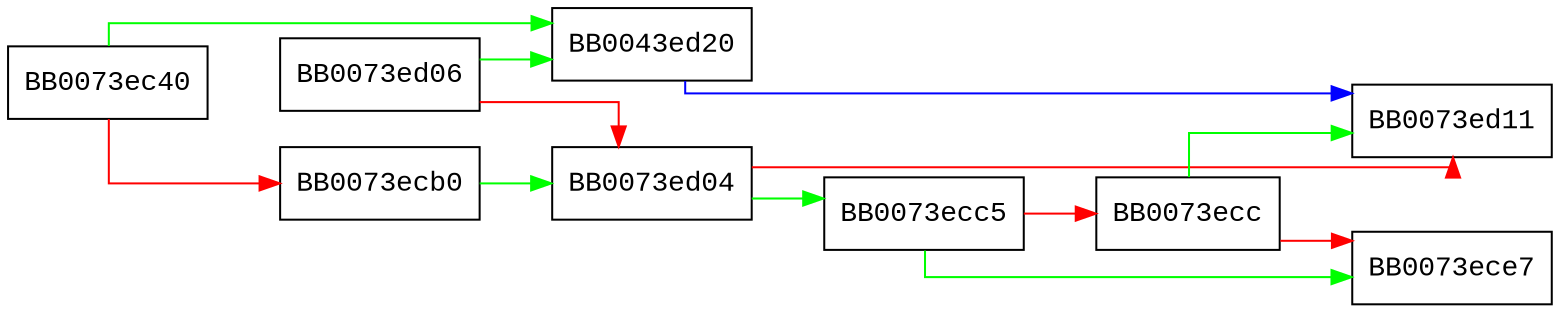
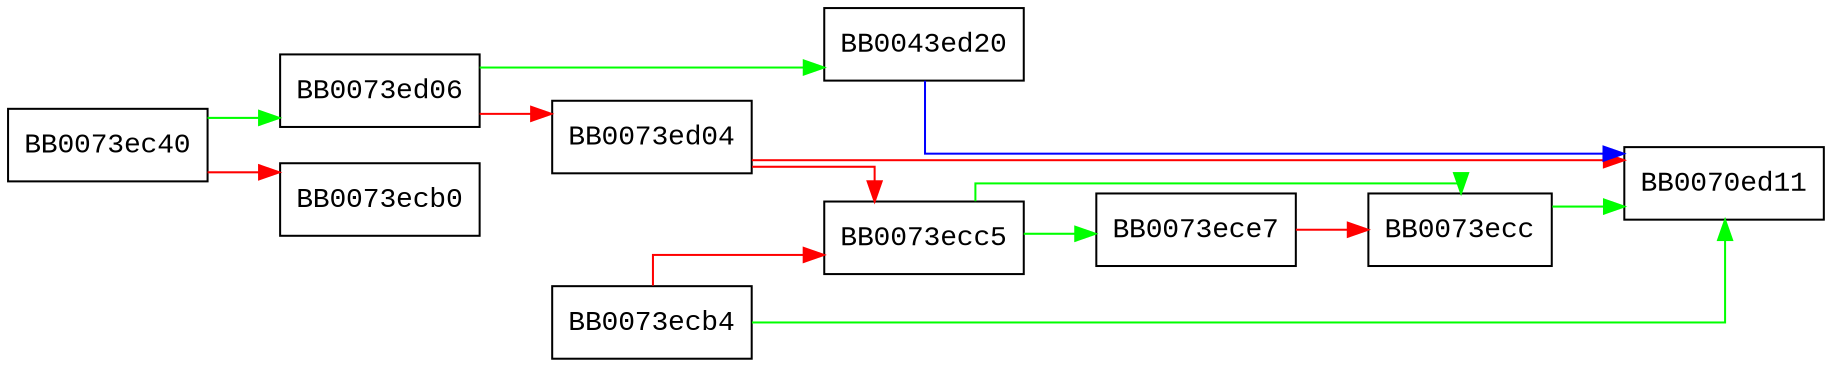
edge "BB0073ec40" -> "BB0043ed20": now "BB0073ec40" -> "BB0073ed06"
node "BB0073ed11": label "BB0073ed11" -> "BB0070ed11"
edge "BB0073ecb0" -> "BB0073ed04": removed
edge "BB0073ed04" -> "BB0073ecc5": color green -> red
edge "BB0073ecc5" -> "BB0073ecc": color red -> green
edge "BB0073ecc" -> "BB0073ece7": reversed
node "BB0073ecb4": added
